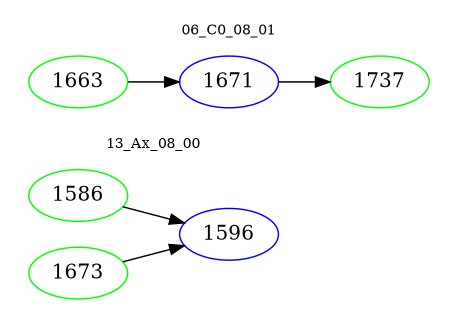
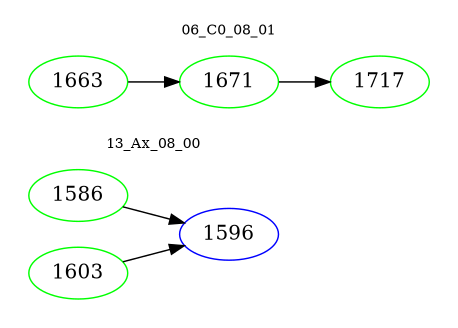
node "1671": color blue -> green
node "1737": label "1737" -> "1717"
node "1673": label "1673" -> "1603"
